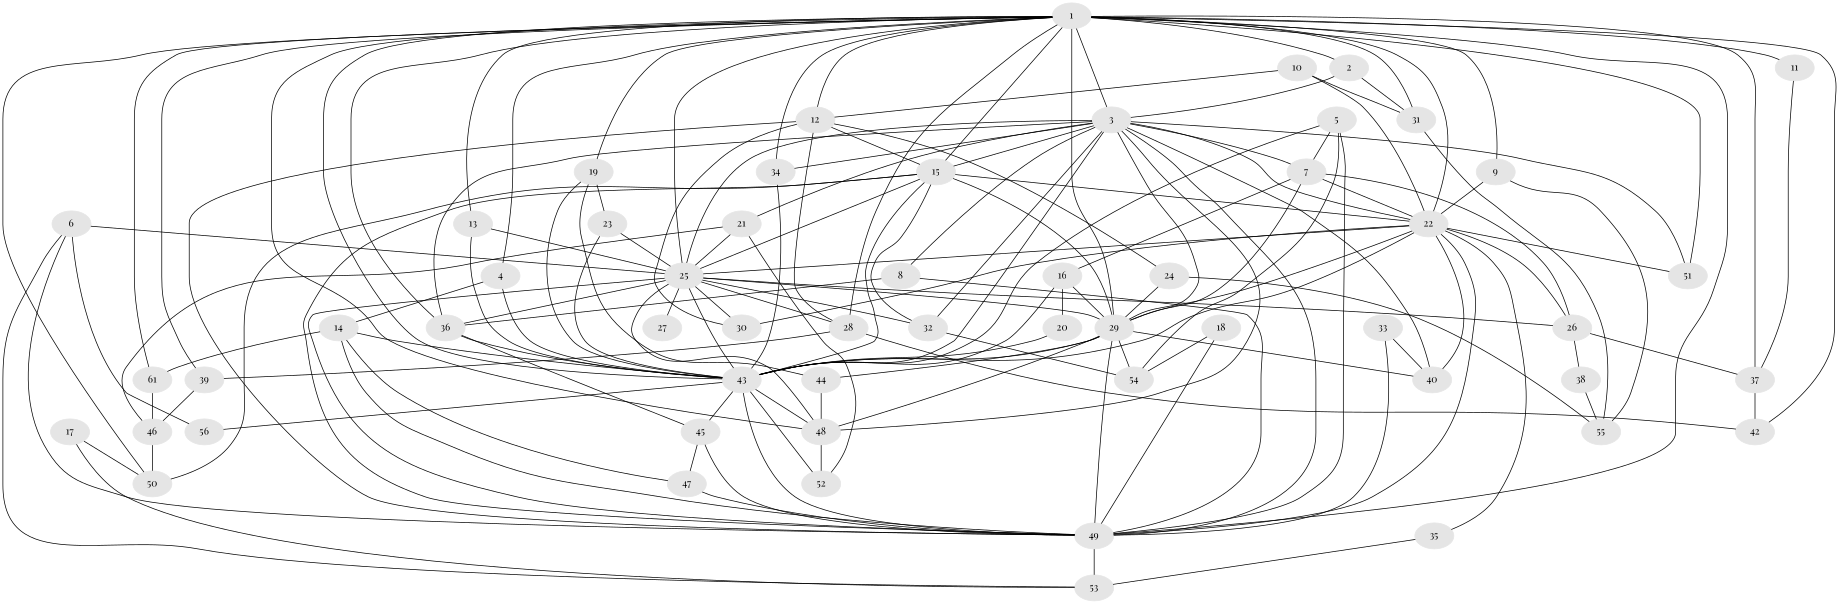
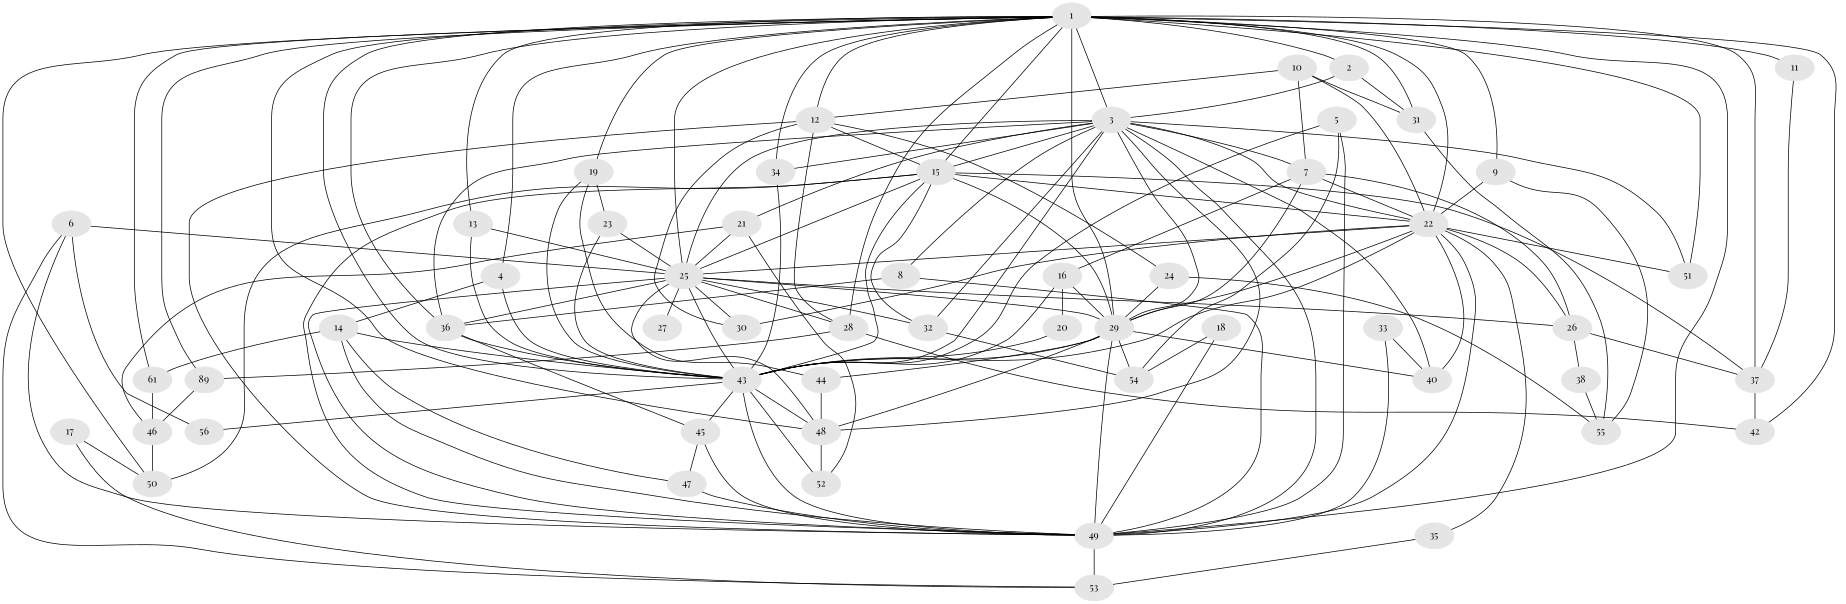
edge "5" -- "7": now "10" -- "7"
edge "15" -- "37": added
node "39": label "39" -> "89"
